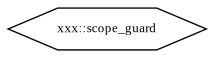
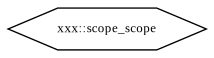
node "xxx::scope_guard": label "xxx::scope_guard" -> "xxx::scope_scope"
